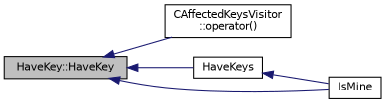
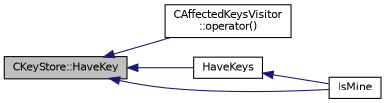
node "HaveKey::HaveKey": label "HaveKey::HaveKey" -> "CKeyStore::HaveKey"
